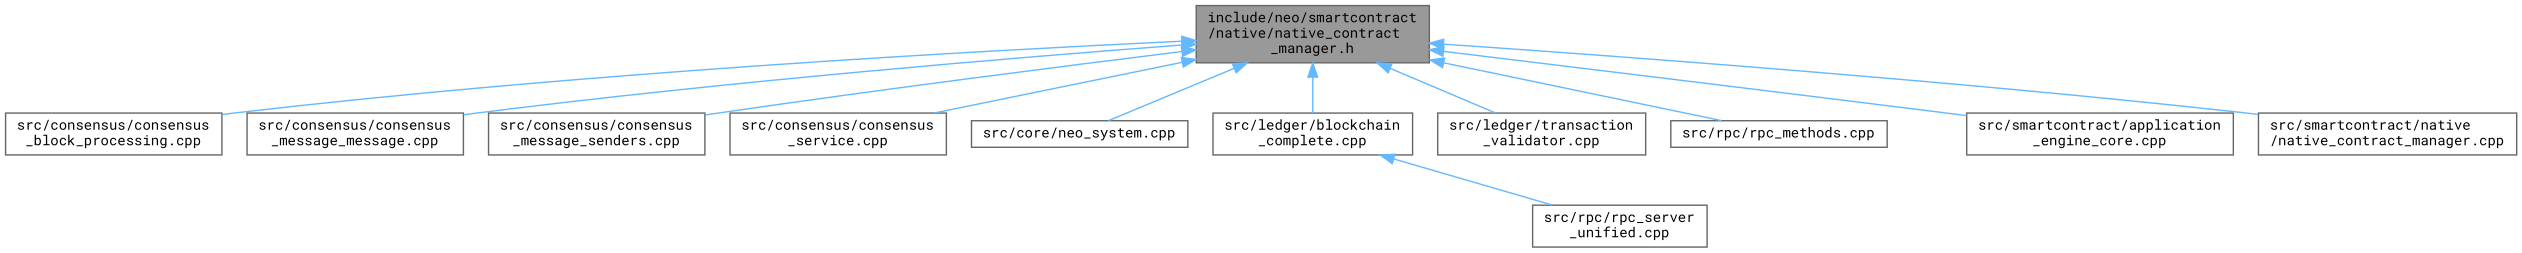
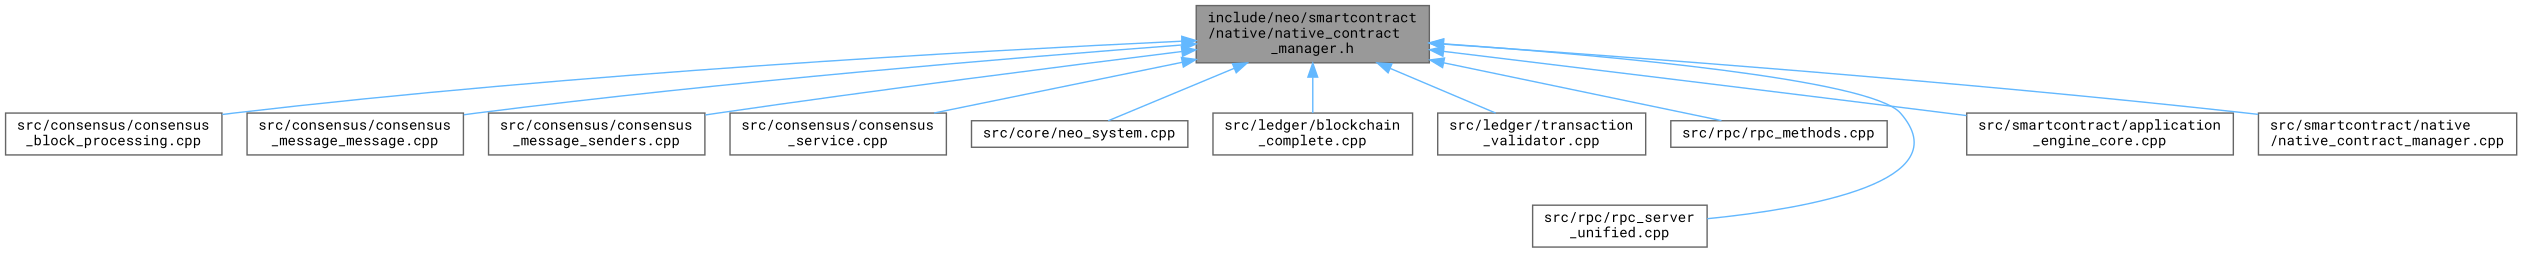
edge "src/rpc/rpc_server _unified.cpp" -> "src/ledger/blockchain _complete.cpp": now "src/rpc/rpc_server _unified.cpp" -> "include/neo/smartcontract /native/native_contract _manager.h"
